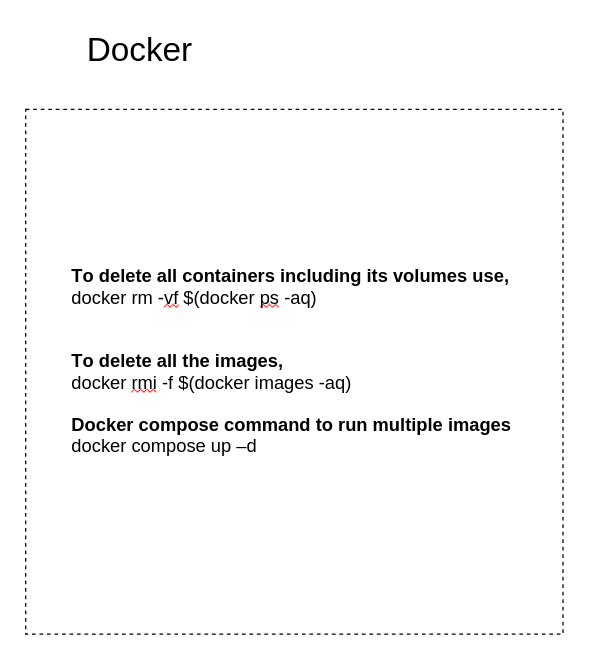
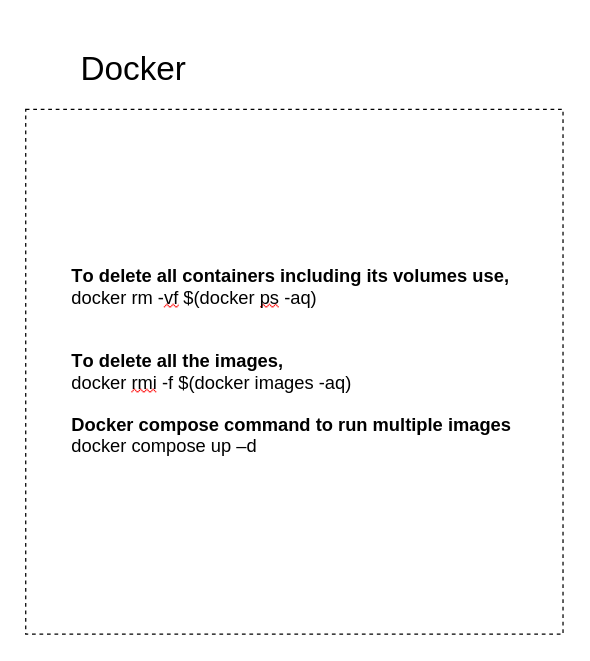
node "Docker": moved (139, 51) -> (133, 69)
